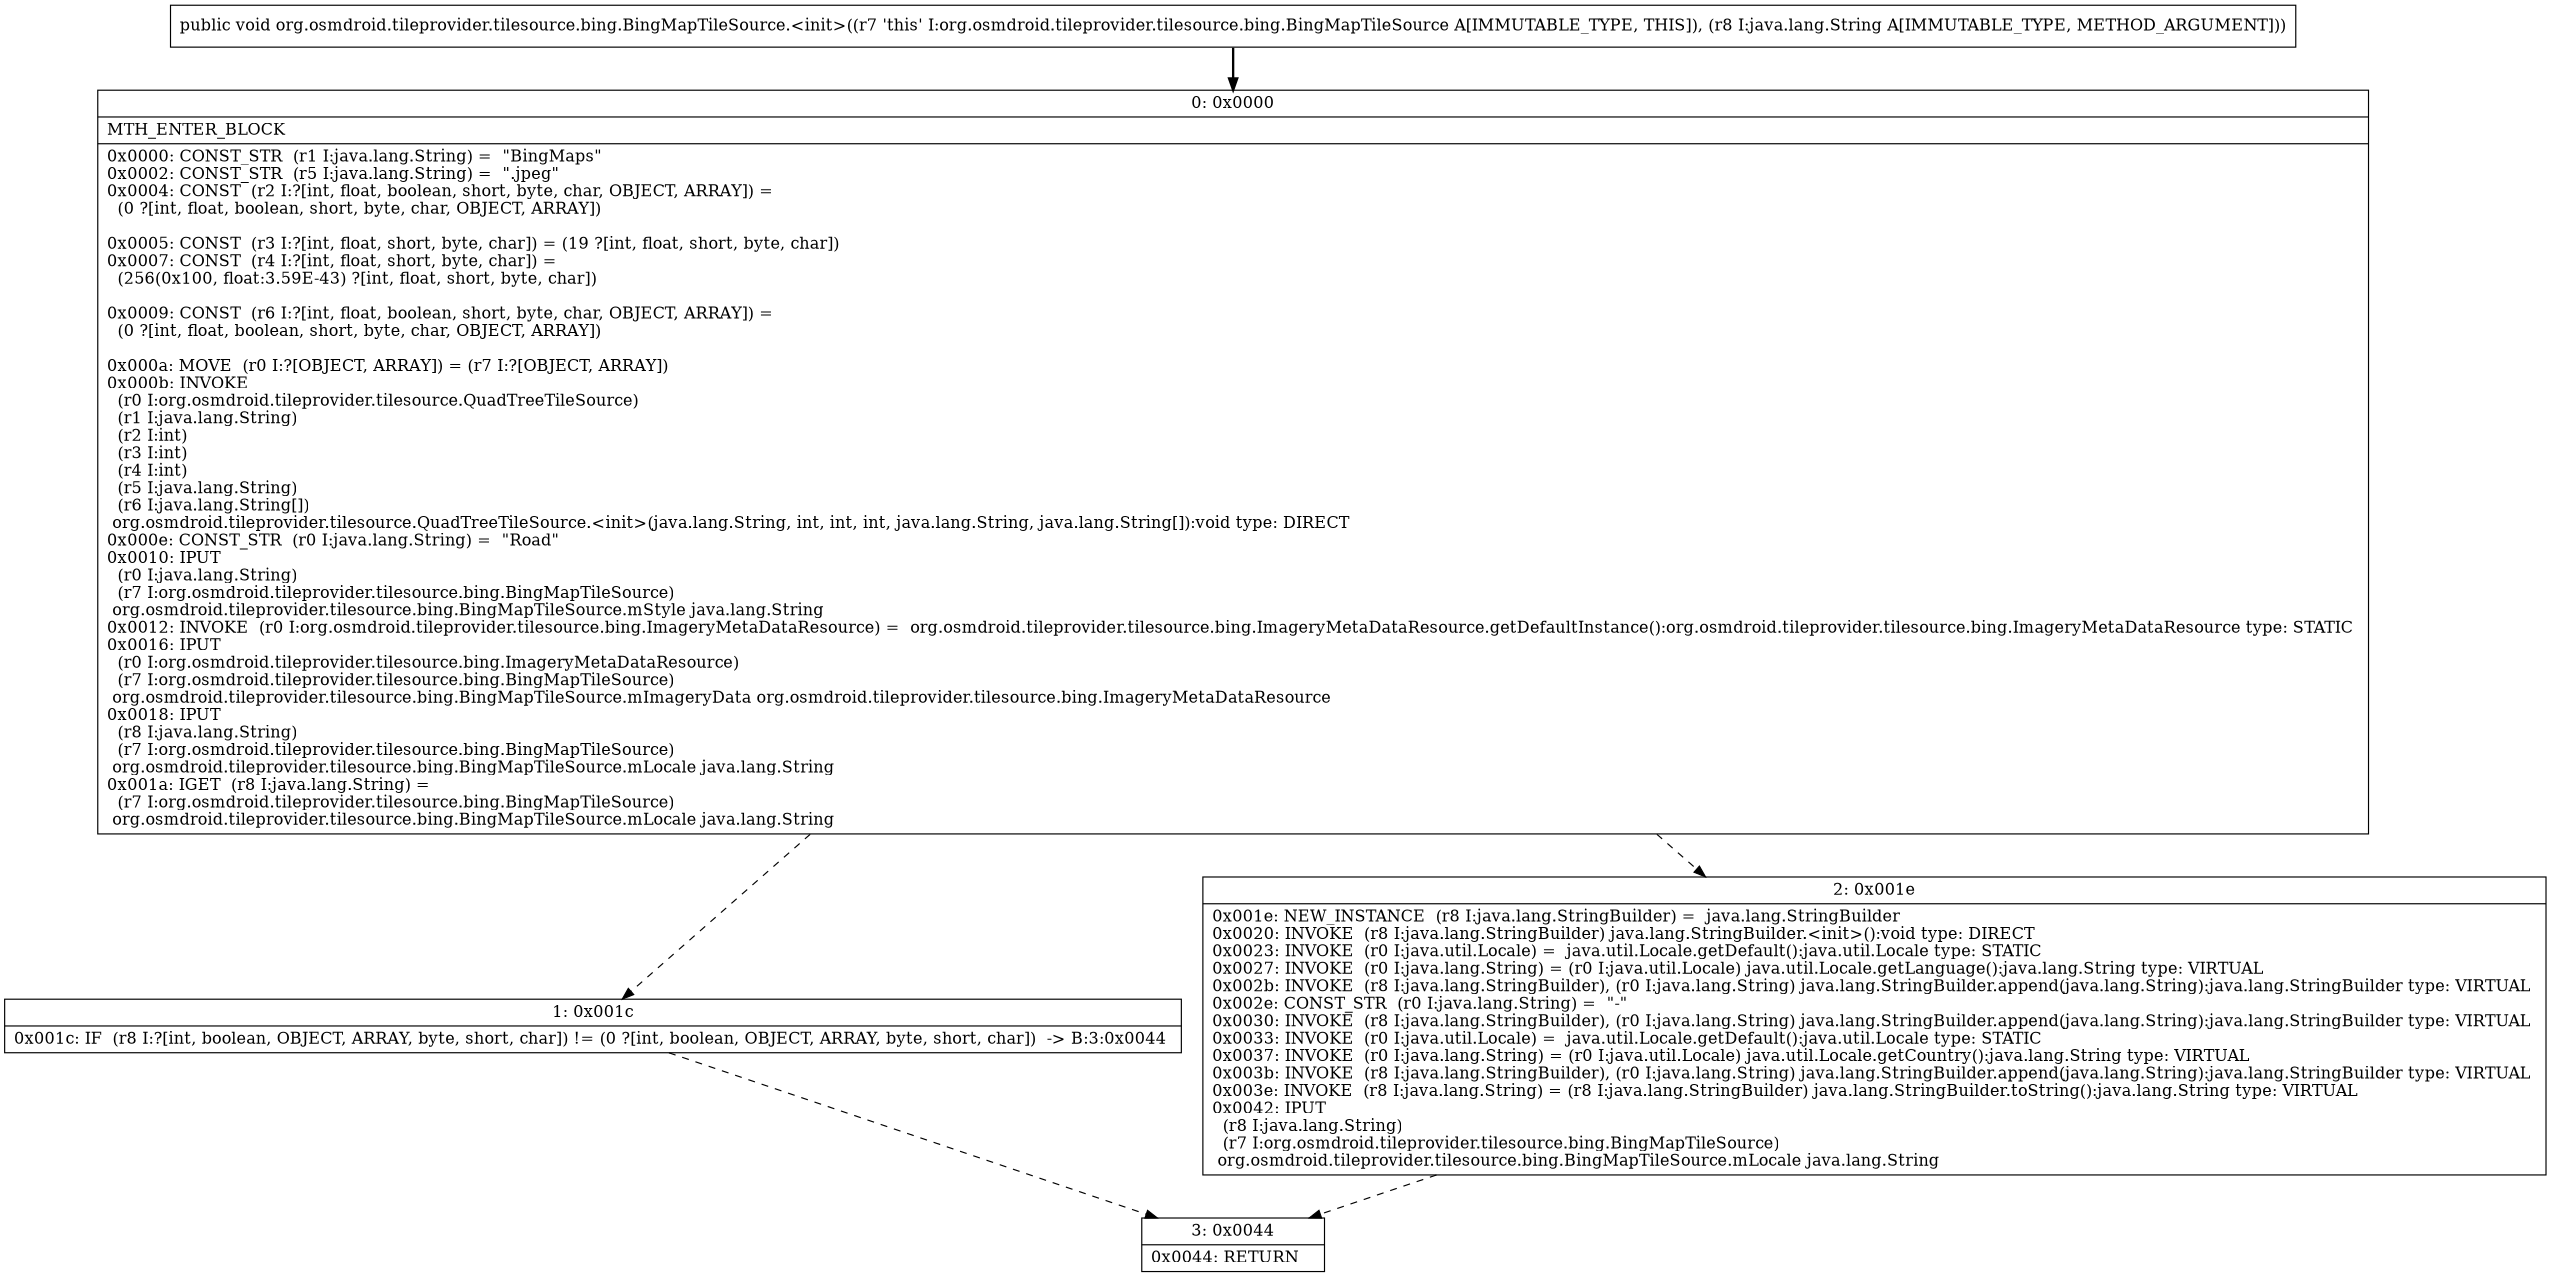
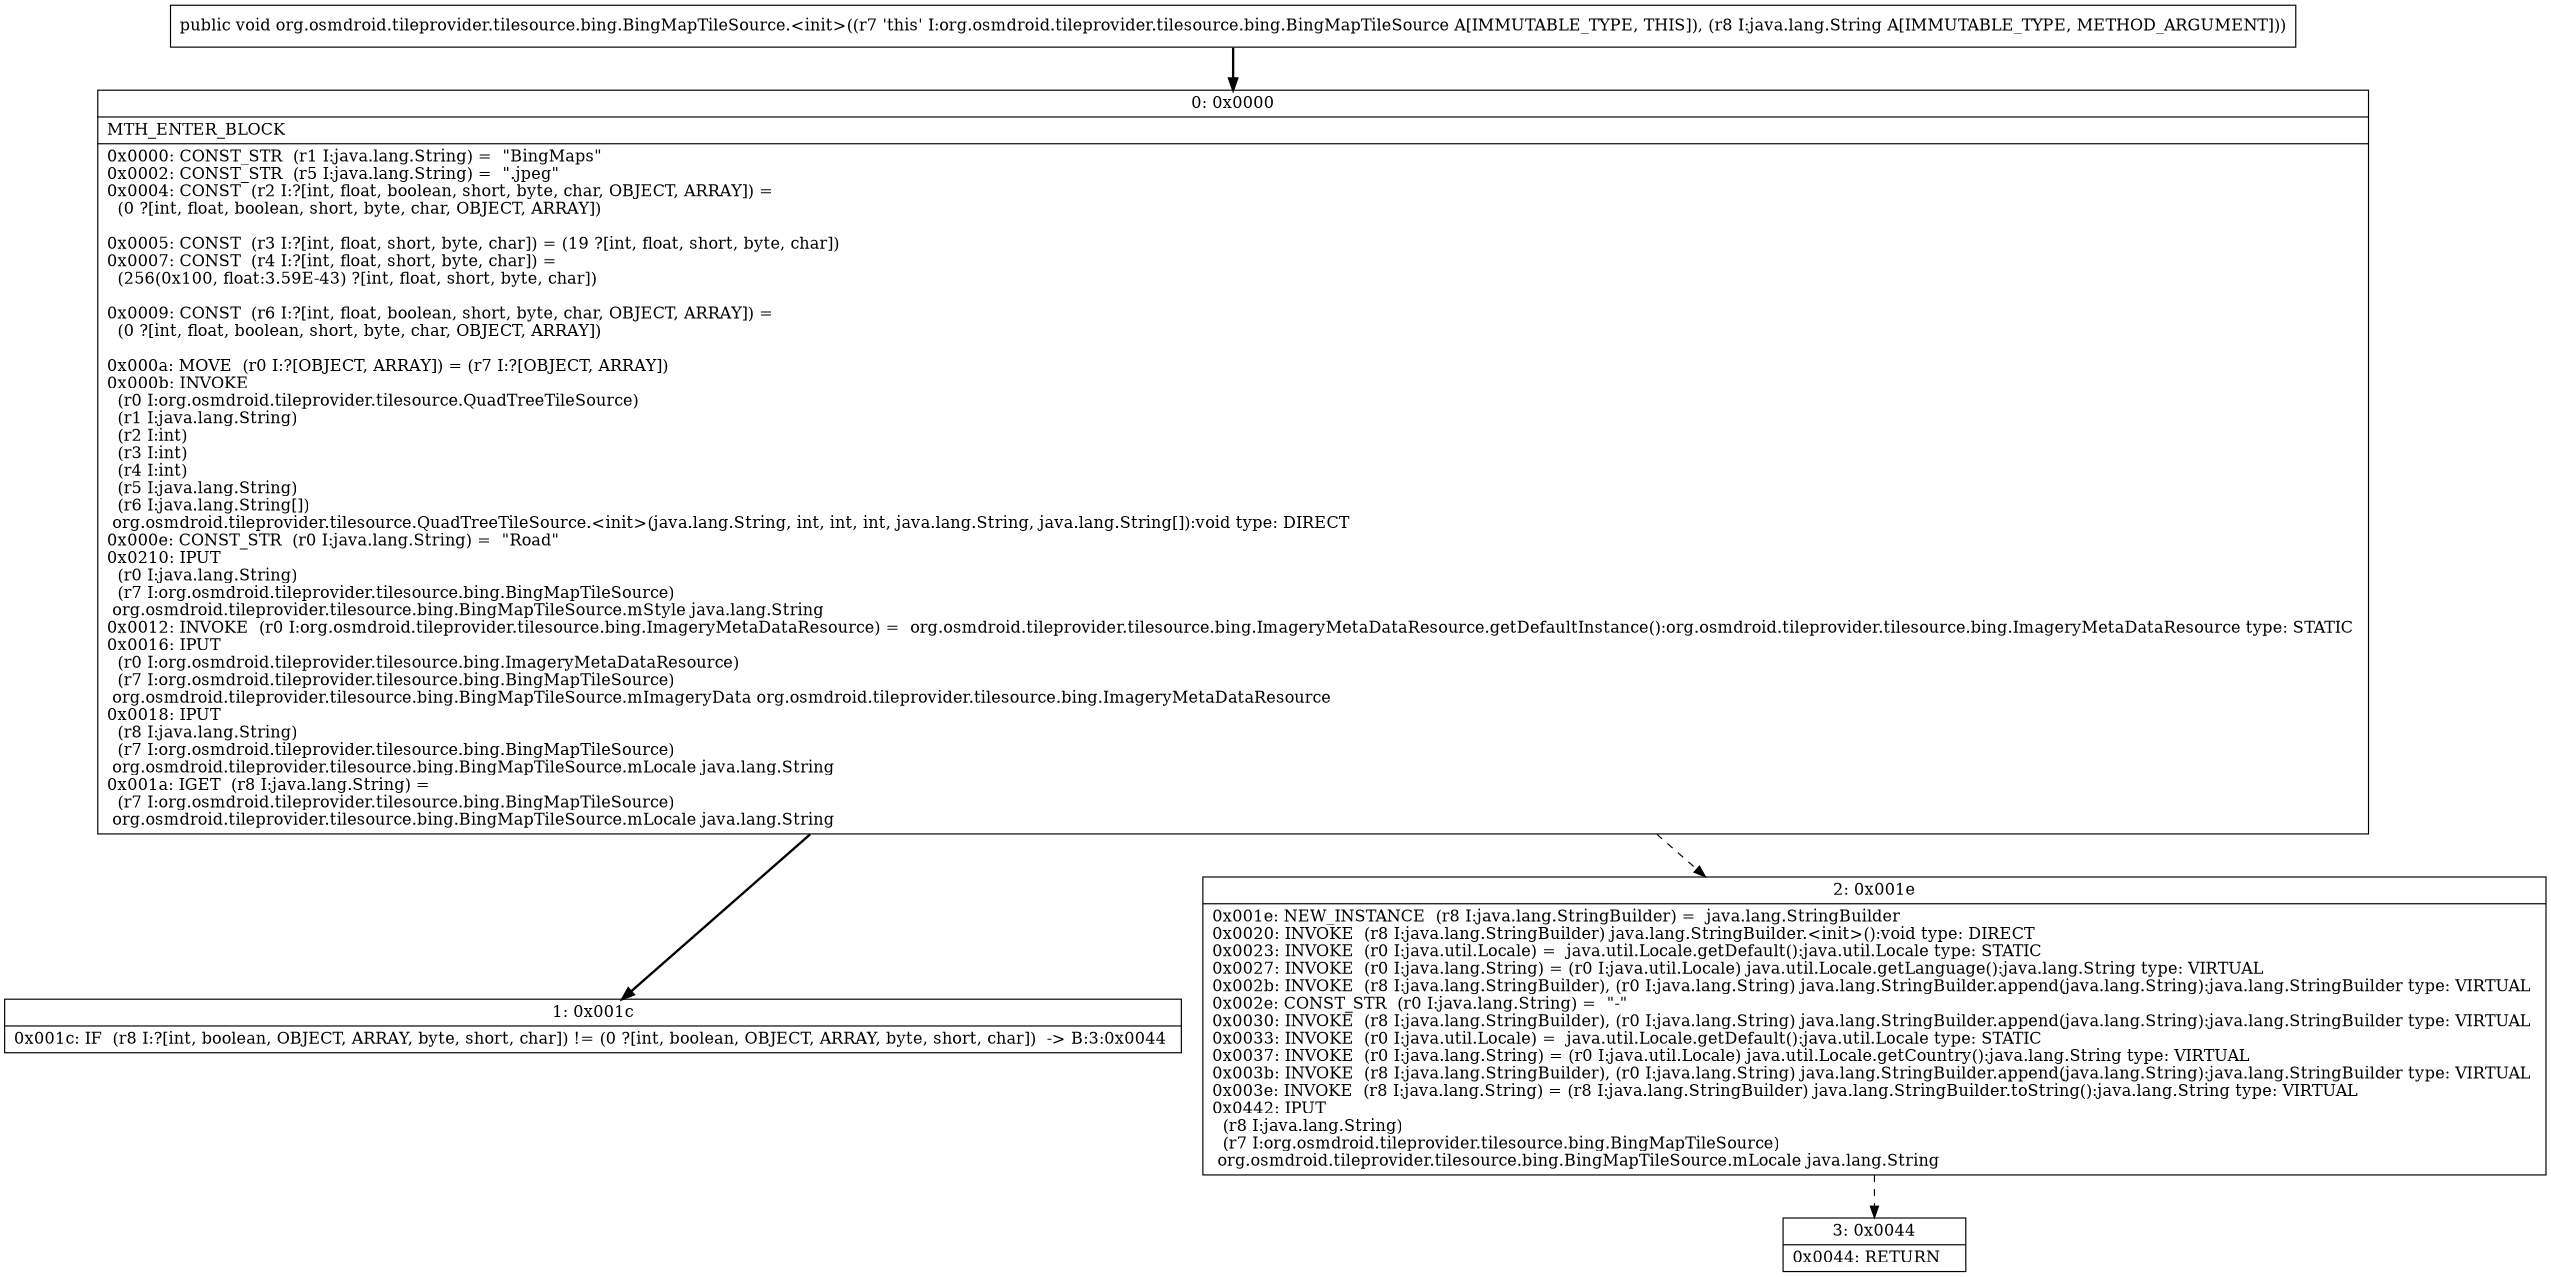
node "0: 0x0000": text "0x0010: IPUT" -> "0x0210: IPUT"
edge "0: 0x0000" -> "1: 0x001c": style dashed -> bold
node "2: 0x001e": text "0x0042: IPUT" -> "0x0442: IPUT"
edge "1: 0x001c" -> "3: 0x0044": removed
